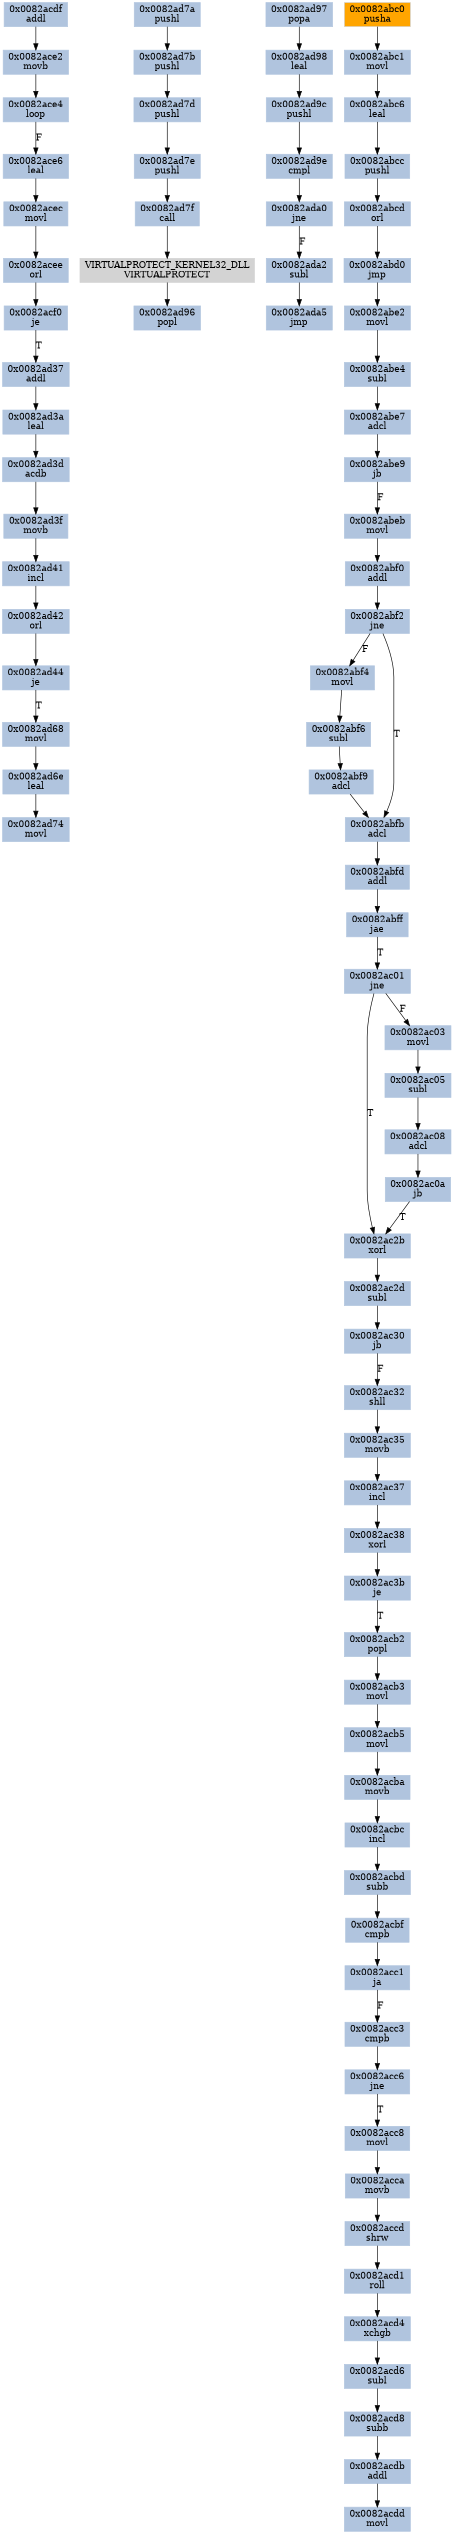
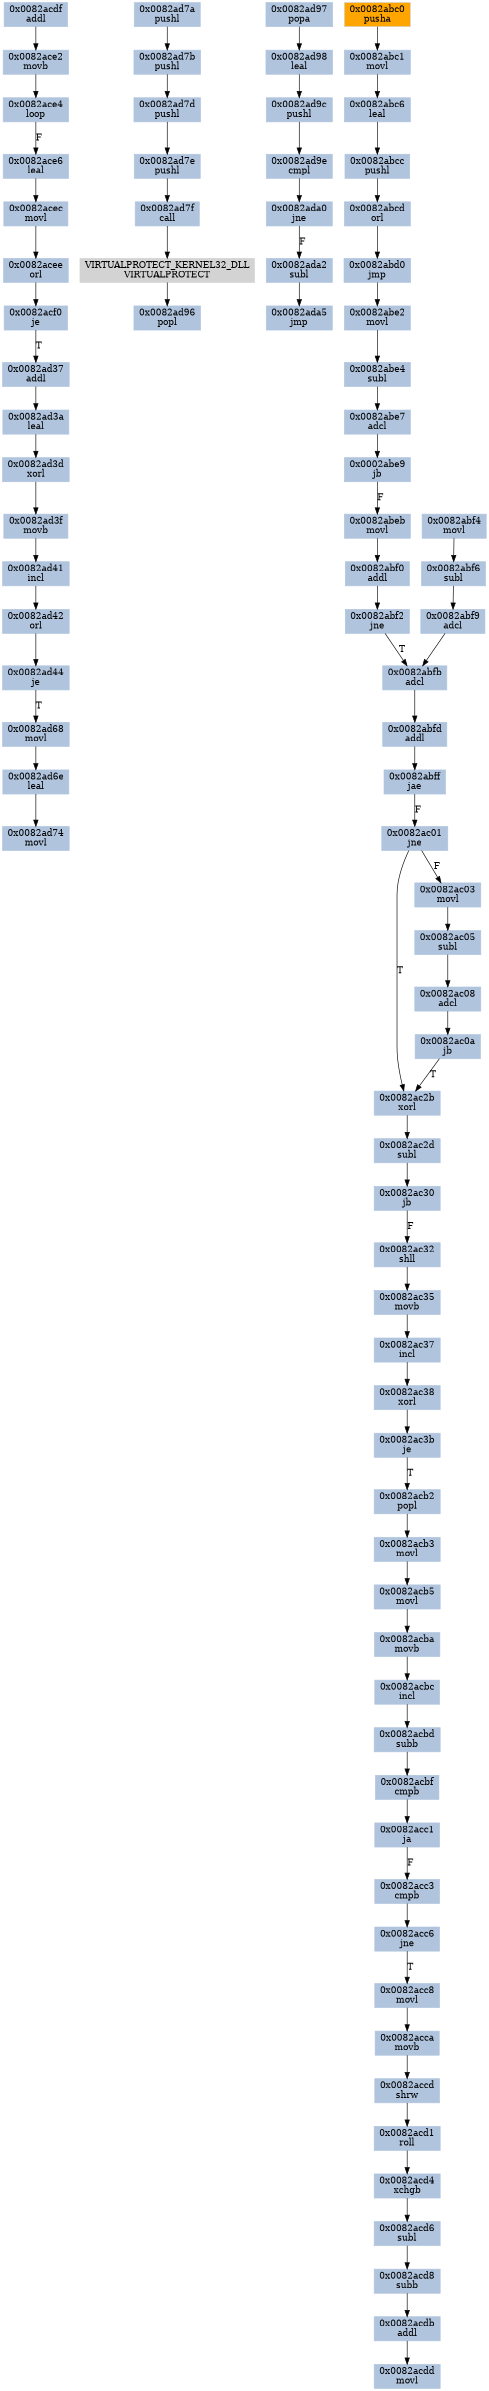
node "0x0082ad3d acdb": label "0x0082ad3d acdb" -> "0x0082ad3d xorl"
node "0x0082abe9 jb": label "0x0082abe9 jb" -> "0x0002abe9 jb"
edge "0x0082abf2 jne" -> "0x0082abf4 movl": removed, label "F"
edge "0x0082abff jae" -> "0x0082ac01 jne": label "T" -> "F"
